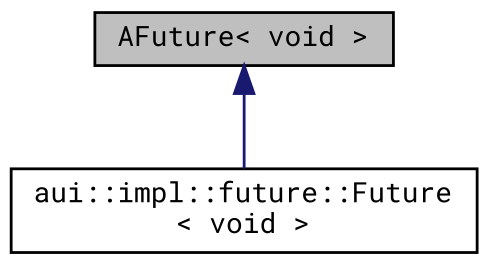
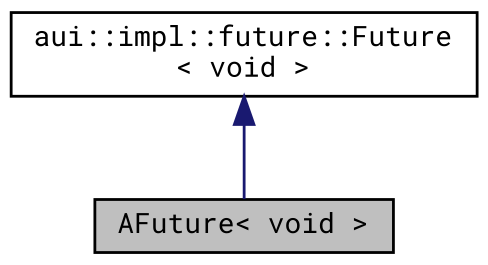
edge "aui::impl::future::Future < void >" -> "AFuture< void >": reversed
